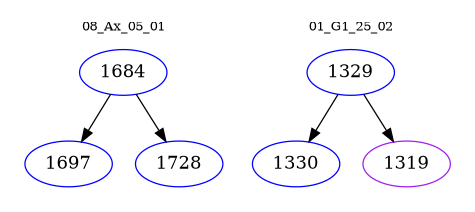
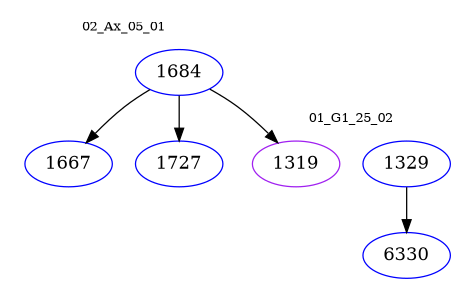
cluster "08_Ax_05_01": label "08_Ax_05_01" -> "02_Ax_05_01"
edge "1329" -> "1319": now "1684" -> "1319"
node "1697": label "1697" -> "1667"
node "1728": label "1728" -> "1727"
node "1330": label "1330" -> "6330"
